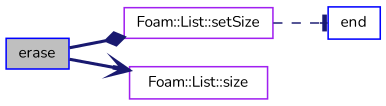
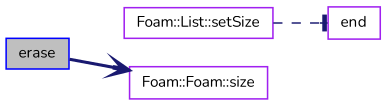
node "end": color blue -> purple
edge "erase" -> "Foam::List::setSize": removed
node "Foam::List::size": label "Foam::List::size" -> "Foam::Foam::size"
